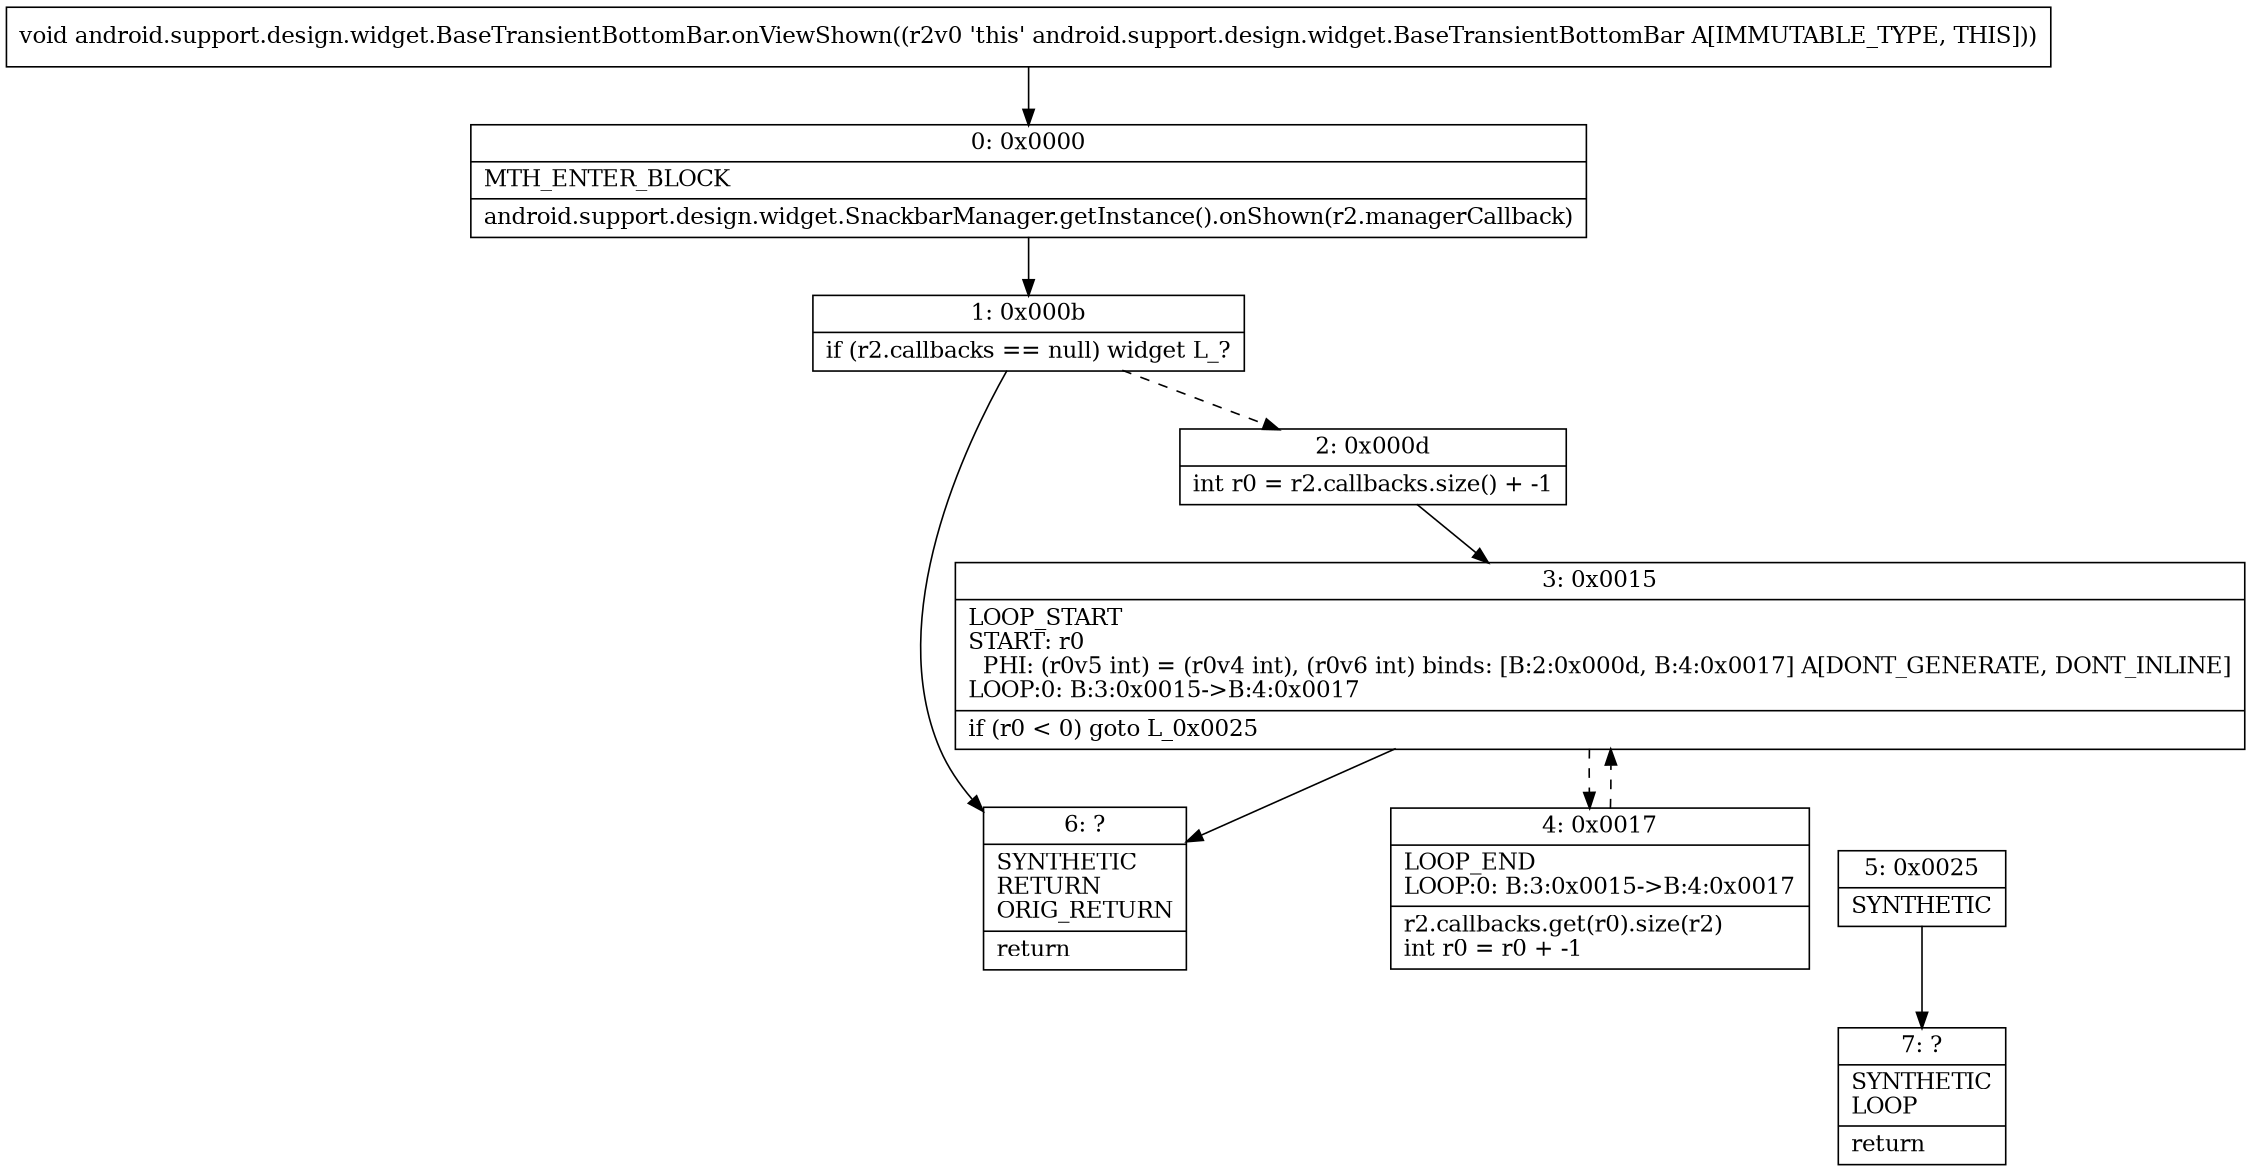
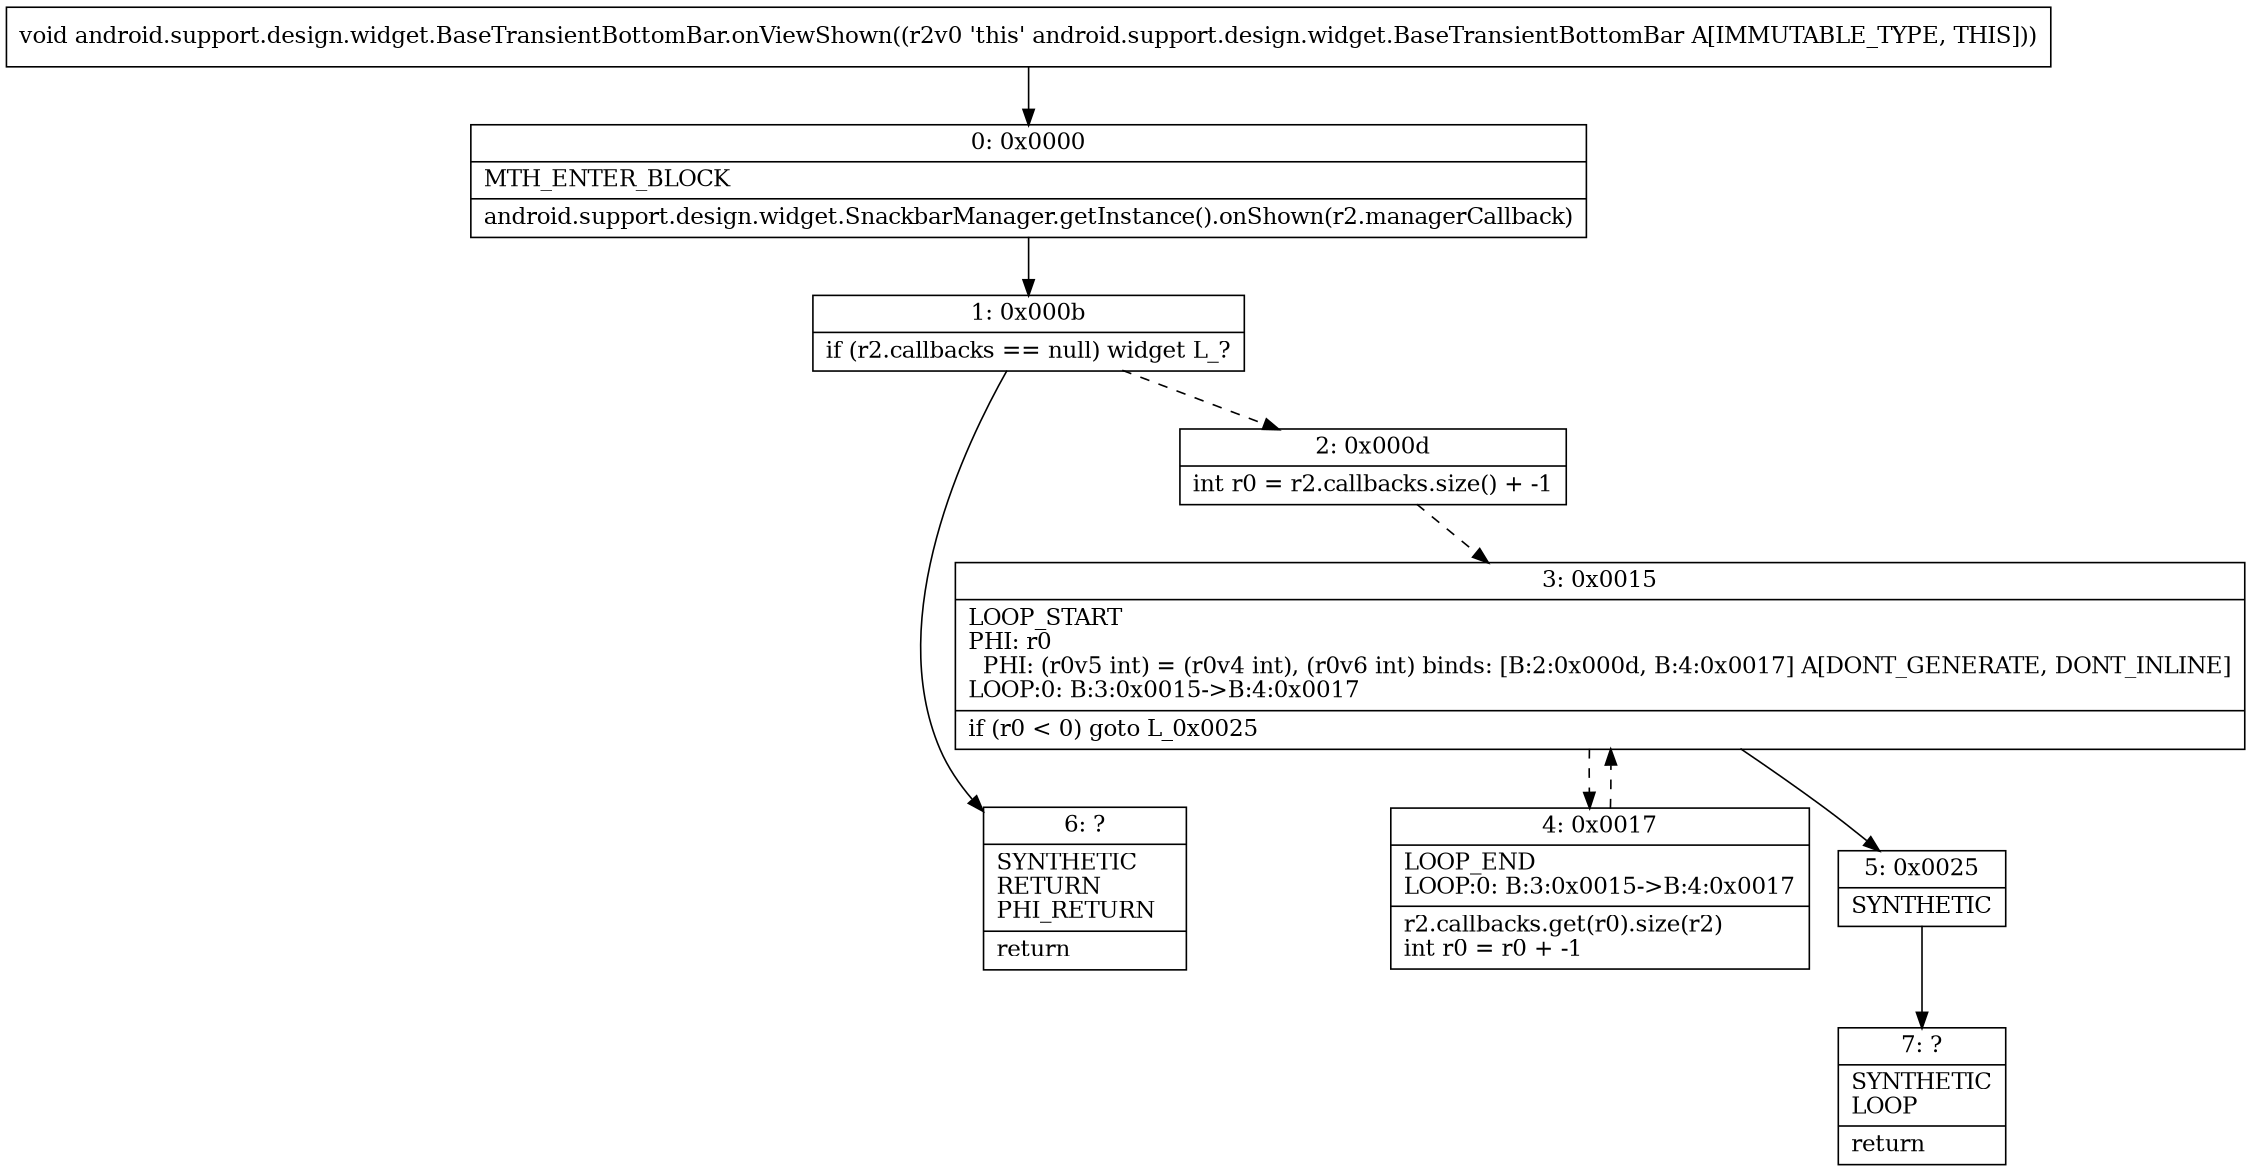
edge "2: 0x000d" -> "3: 0x0015": style solid -> dashed
node "3: 0x0015": text "START: r0" -> "PHI: r0"
edge "3: 0x0015" -> "6: ?": now "3: 0x0015" -> "5: 0x0025"
node "6: ?": text "ORIG_RETURN" -> "PHI_RETURN"
